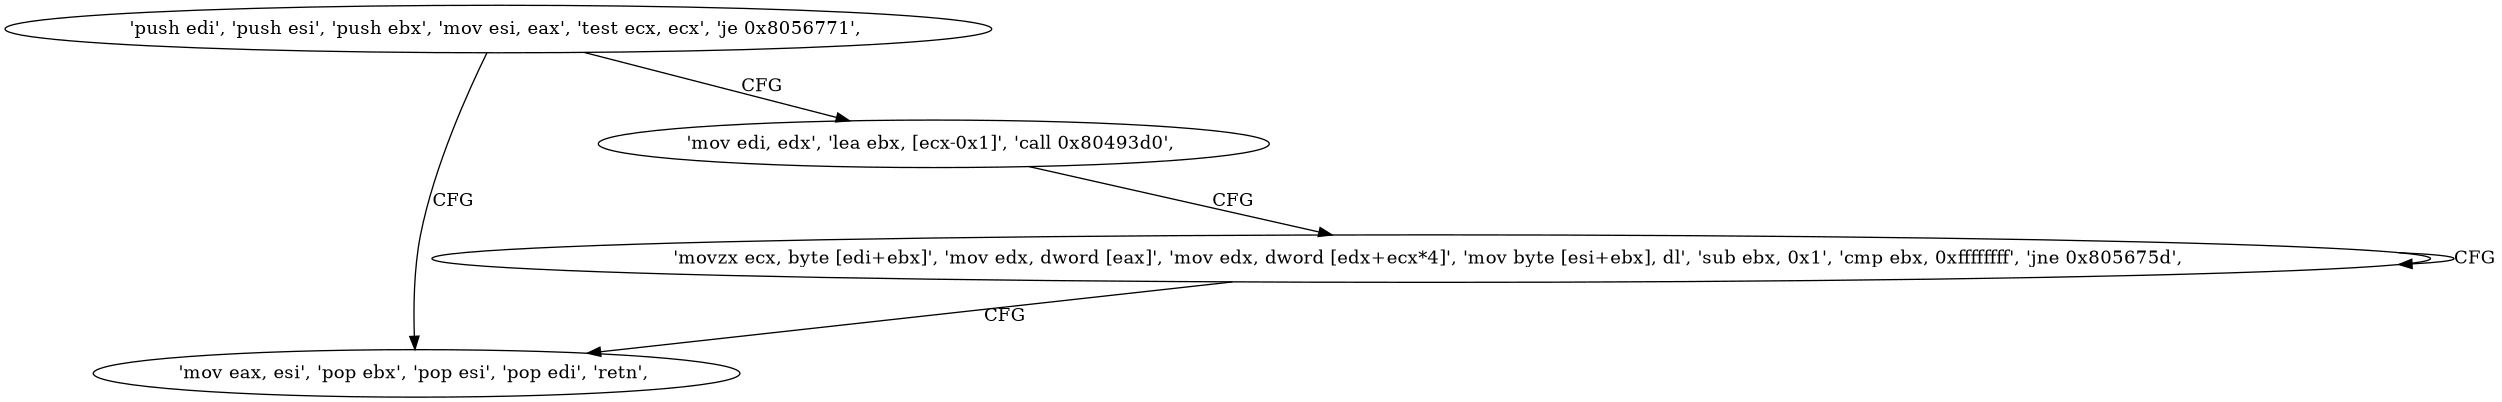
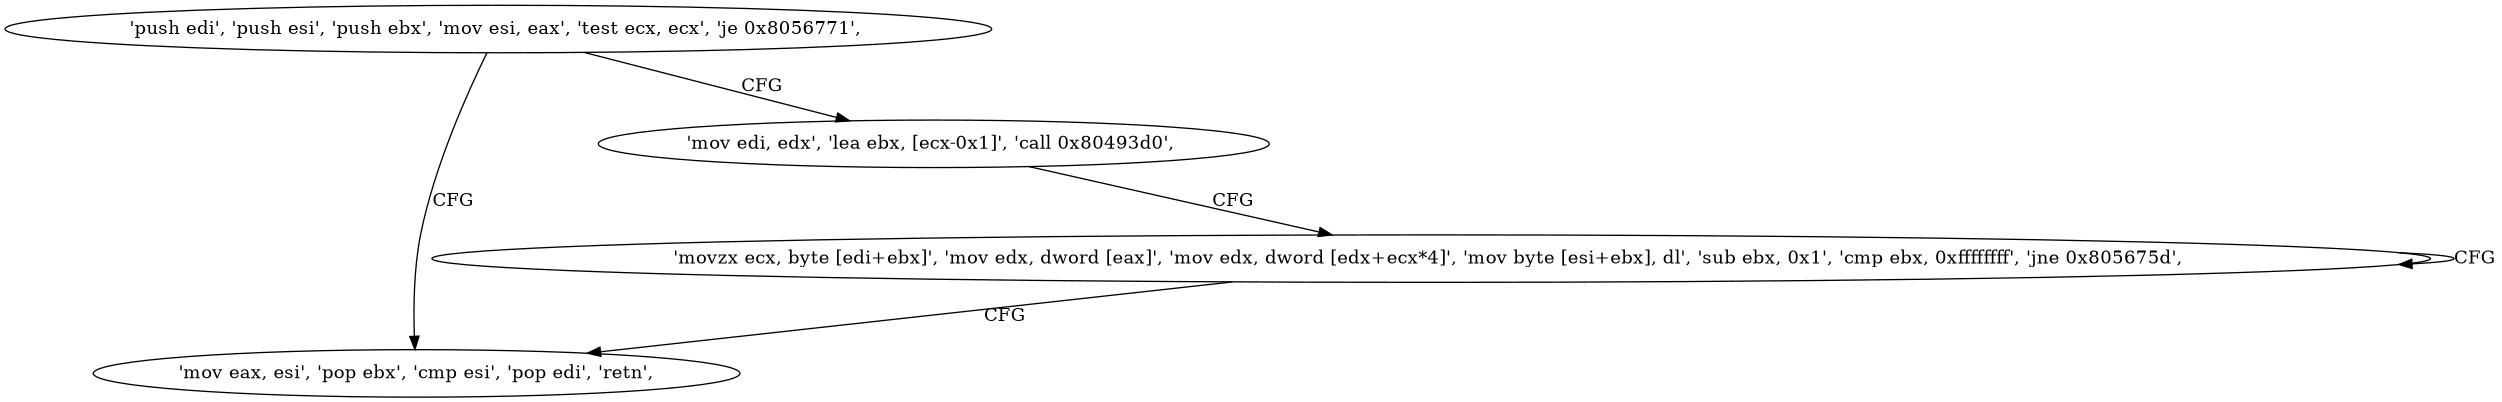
node "'mov eax, esi', 'pop ebx', 'pop esi', 'pop edi', 'retn',": label "'mov eax, esi', 'pop ebx', 'pop esi', 'pop edi', 'retn'," -> "'mov eax, esi', 'pop ebx', 'cmp esi', 'pop edi', 'retn',"
